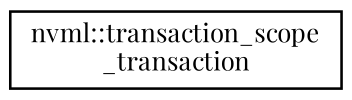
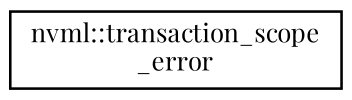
node "nvml::transaction_scope _transaction": label "nvml::transaction_scope _transaction" -> "nvml::transaction_scope _error"
